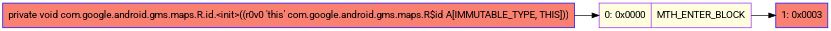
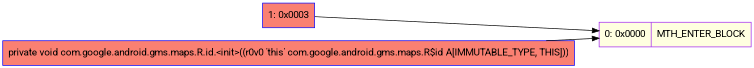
edge "0: 0x0000" -> "1: 0x0003": reversed
